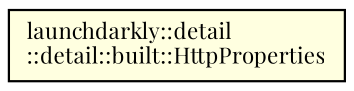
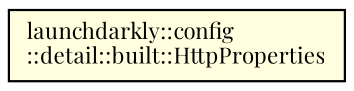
node "launchdarkly::detail ::detail::built::HttpProperties": label "launchdarkly::detail ::detail::built::HttpProperties" -> "launchdarkly::config ::detail::built::HttpProperties"
